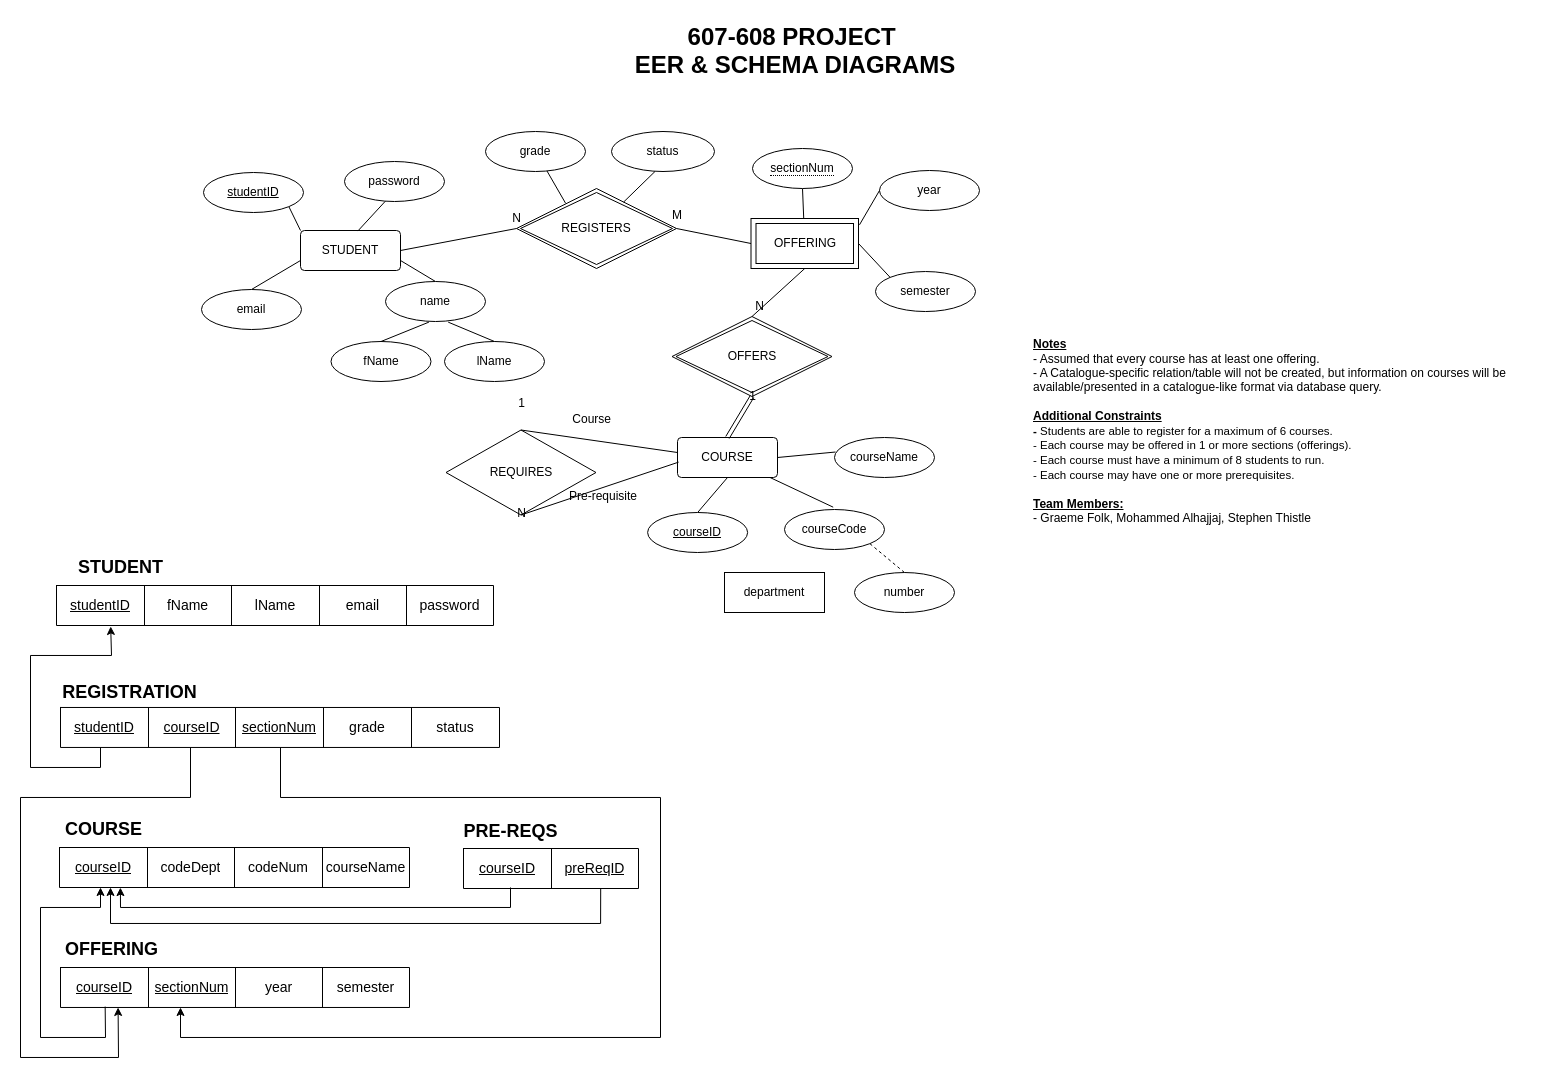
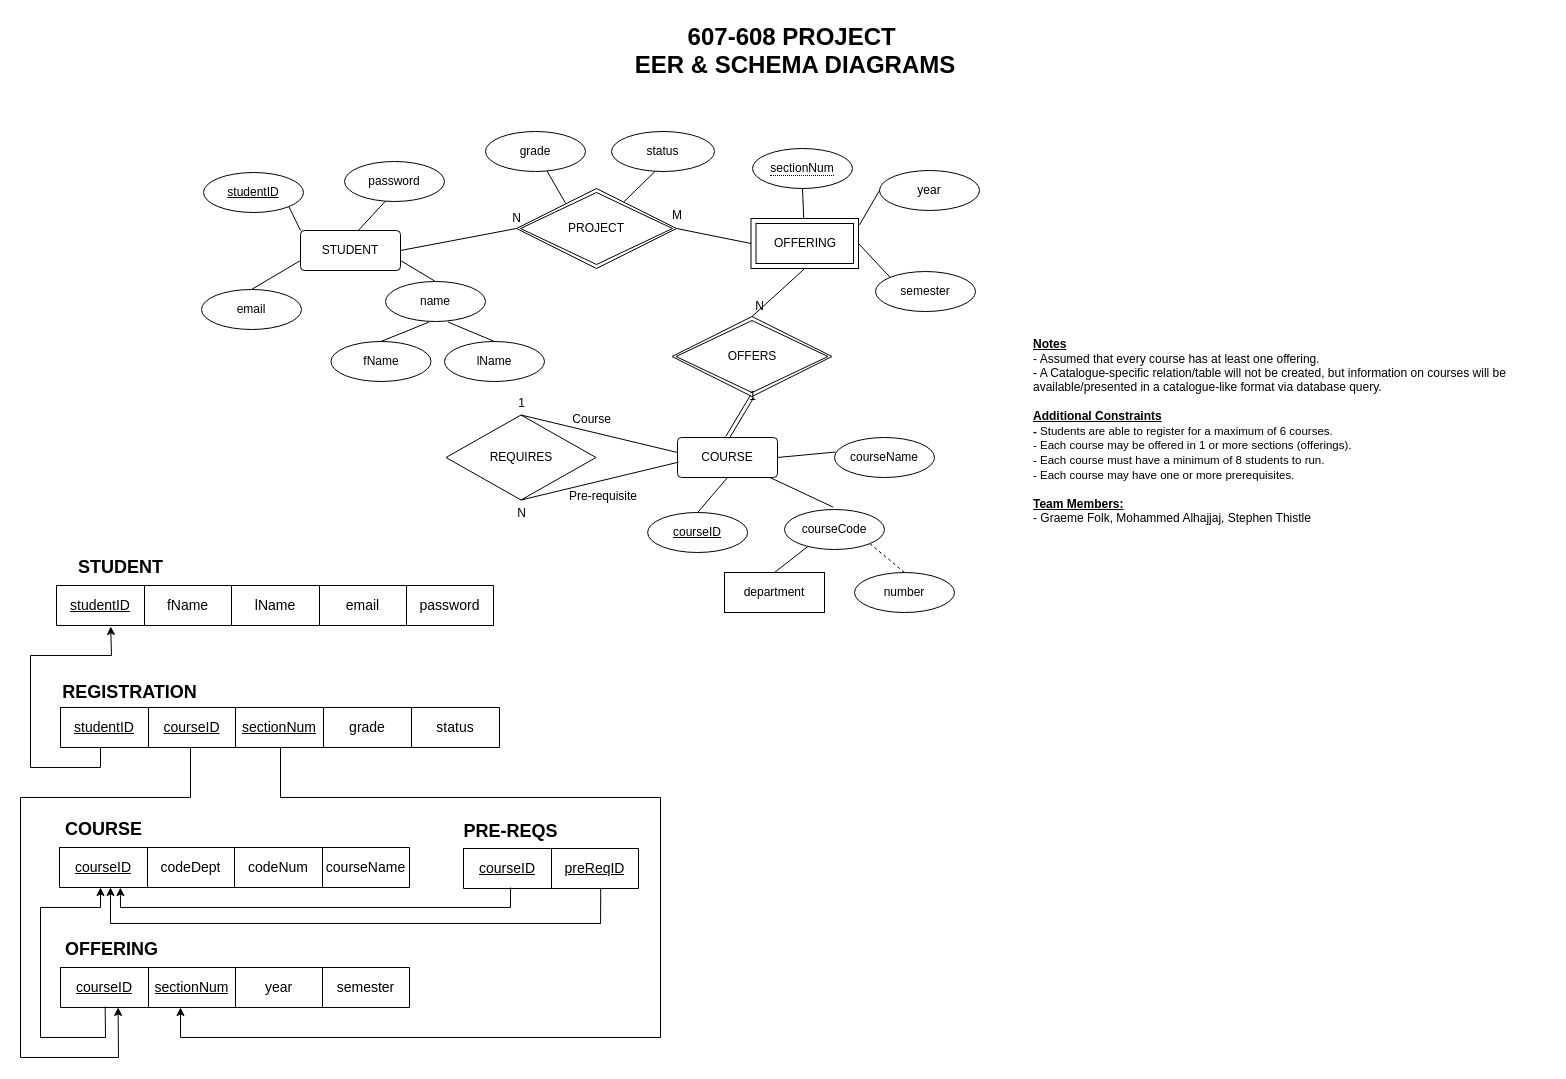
node "REGISTERS": label "REGISTERS" -> "PROJECT"
node "REQUIRES": moved (521, 473) -> (521, 458)
edge "courseCode" -- "department": added
